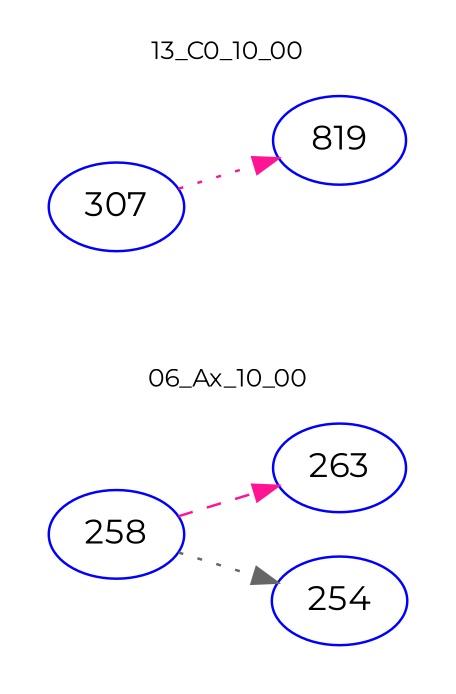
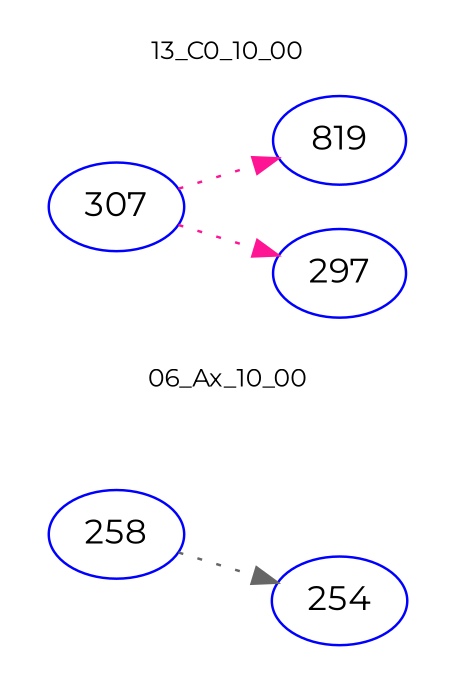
node "297": added
node "263": removed
